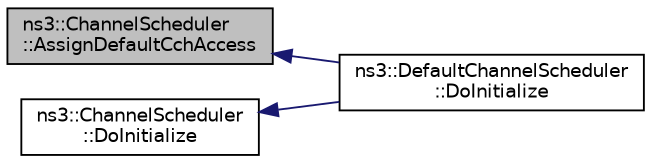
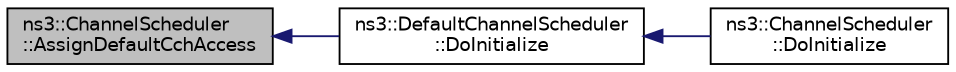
edge "ns3::DefaultChannelScheduler ::DoInitialize" -> "ns3::ChannelScheduler ::DoInitialize": reversed
